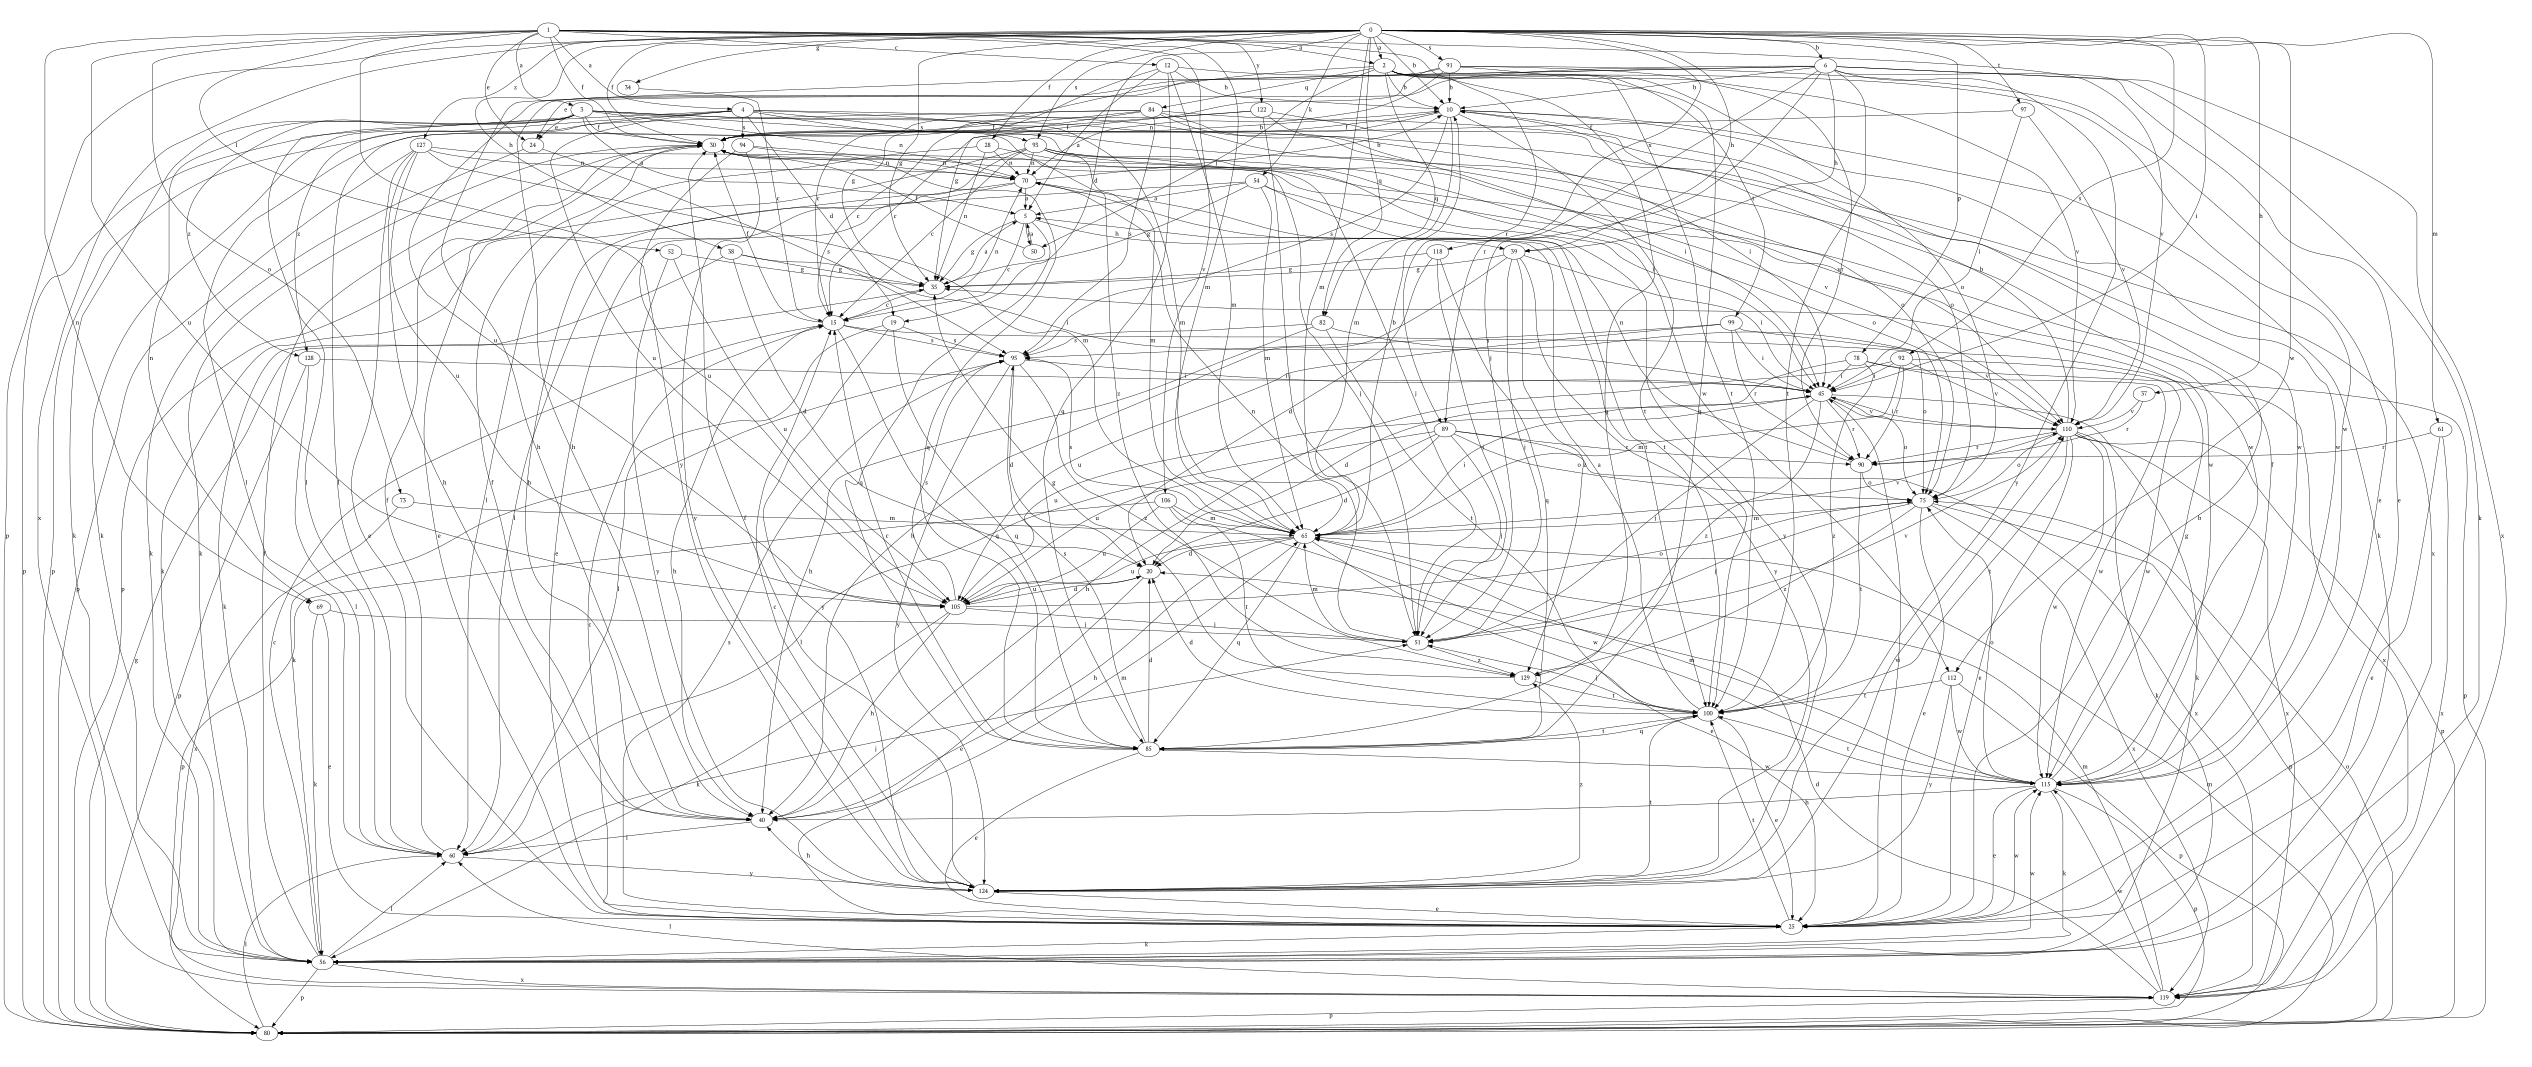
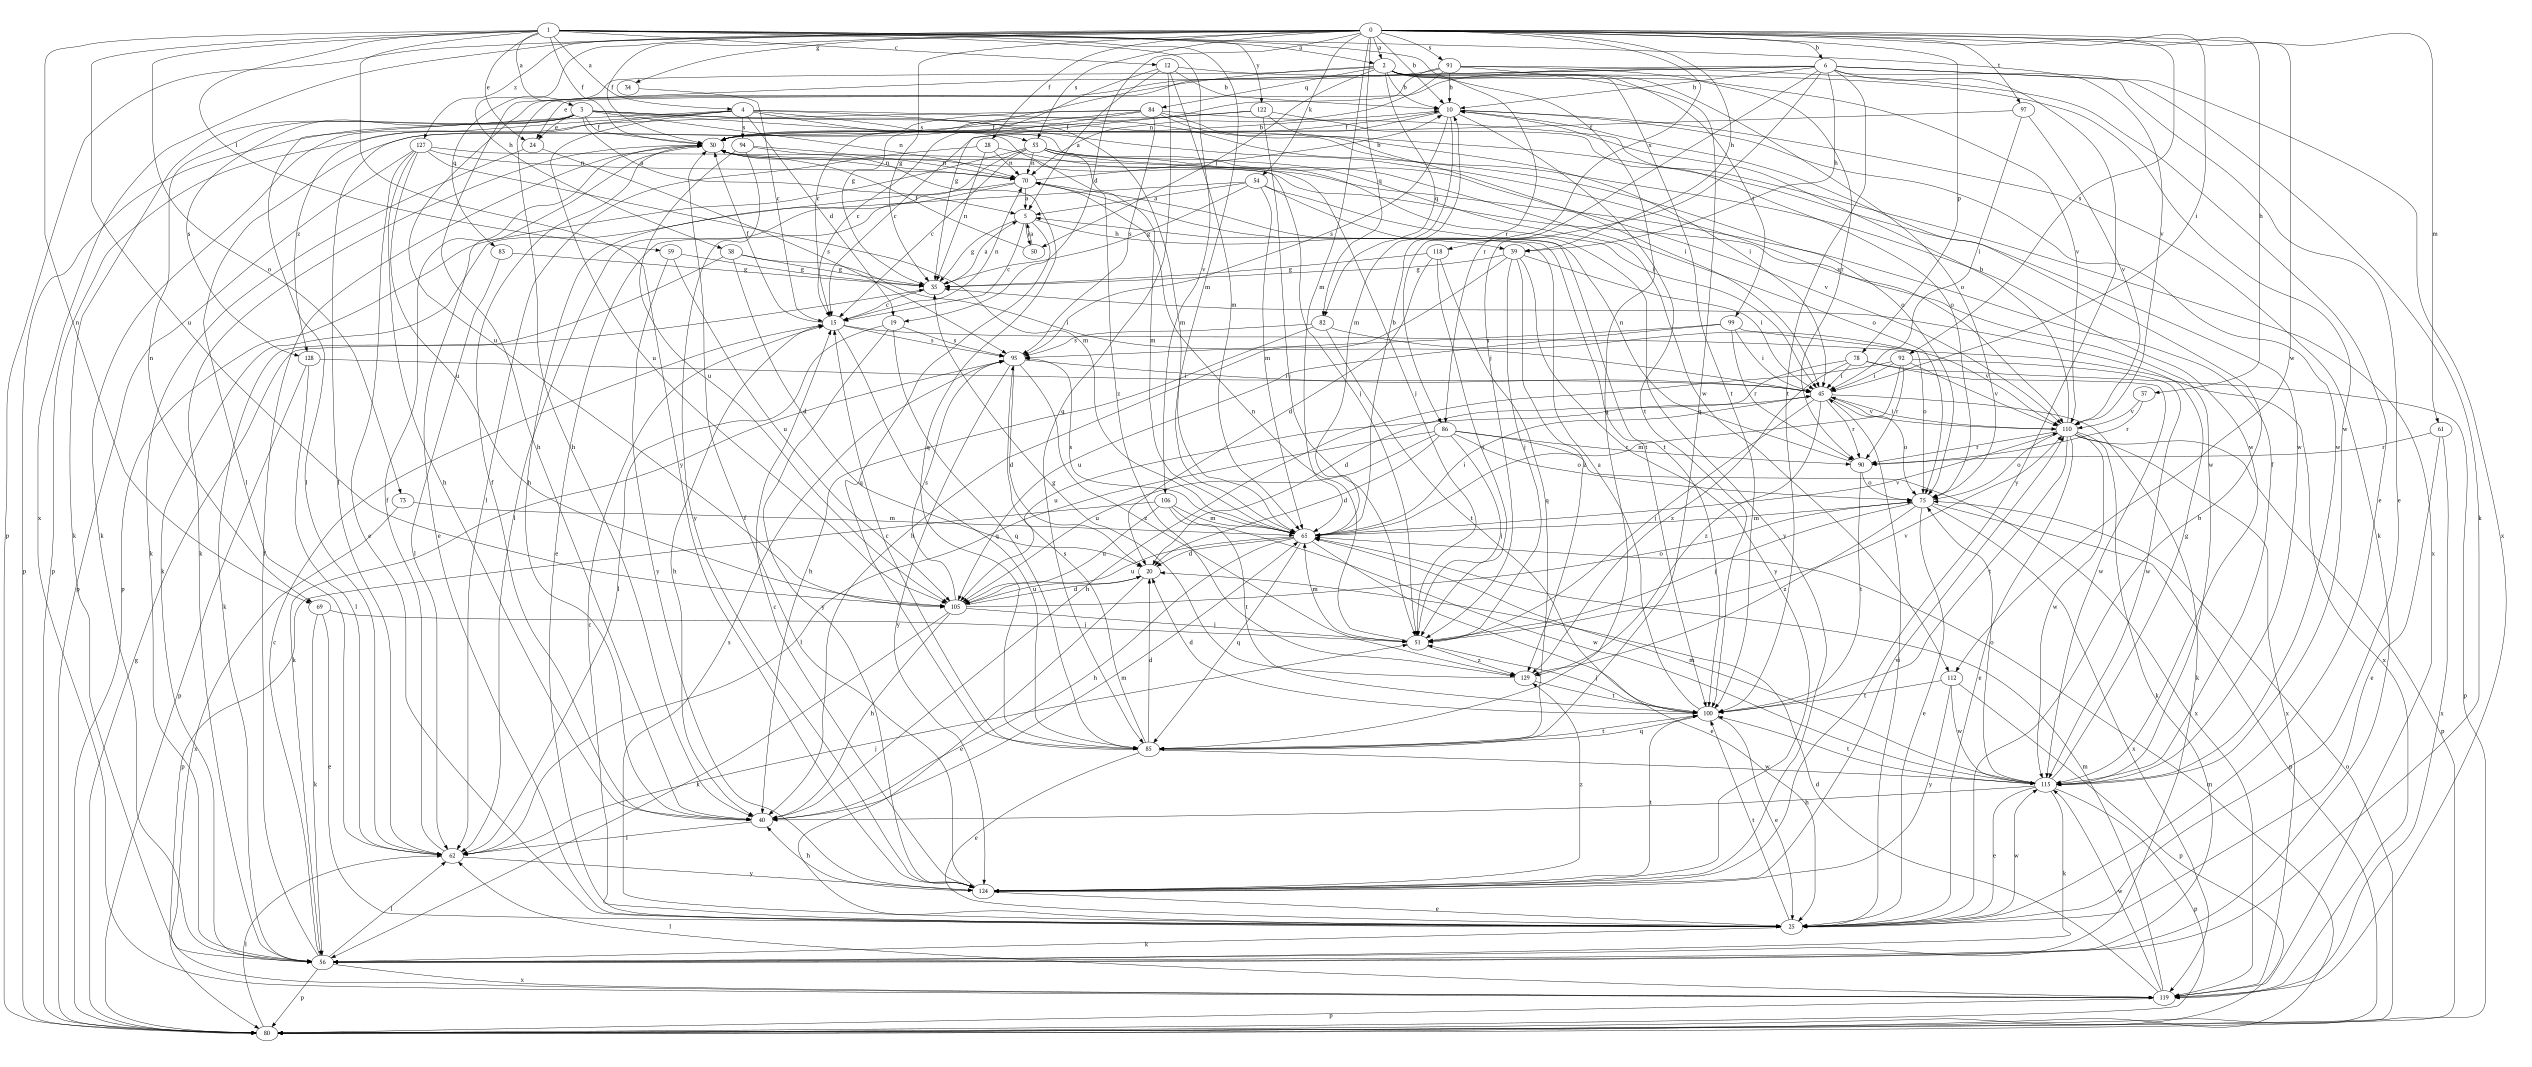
node "93": label "93" -> "53"
edge "3" -> "128": label "z" -> "s"
node "83": added
node "52": label "52" -> "59"
node "89": label "89" -> "86"
edge "78" -> "100": now "78" -> "129"
node "60": label "60" -> "62"
edge "56" -> "115": removed, label "w"
